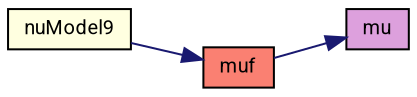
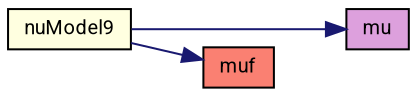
edge "muf" -> "mu": now "nuModel9" -> "mu"
